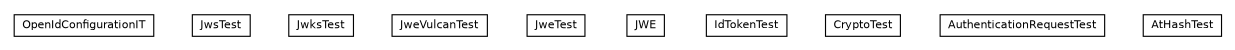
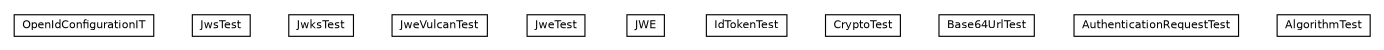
node "Base64UrlTest": added
node "AtHashTest": removed
node "AlgorithmTest": added
